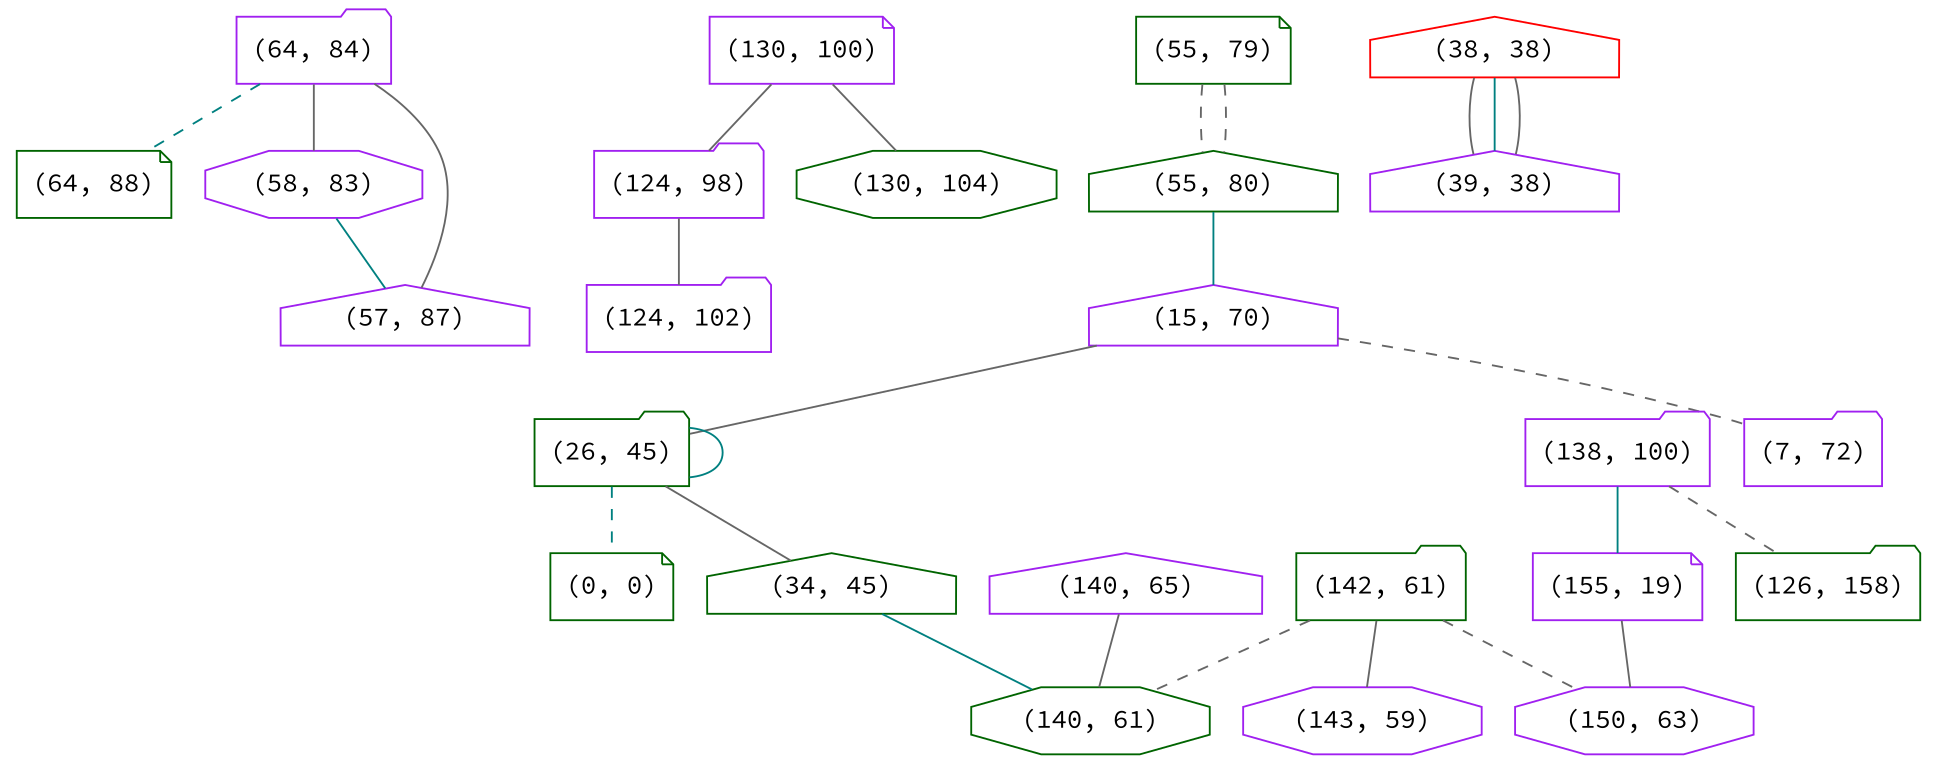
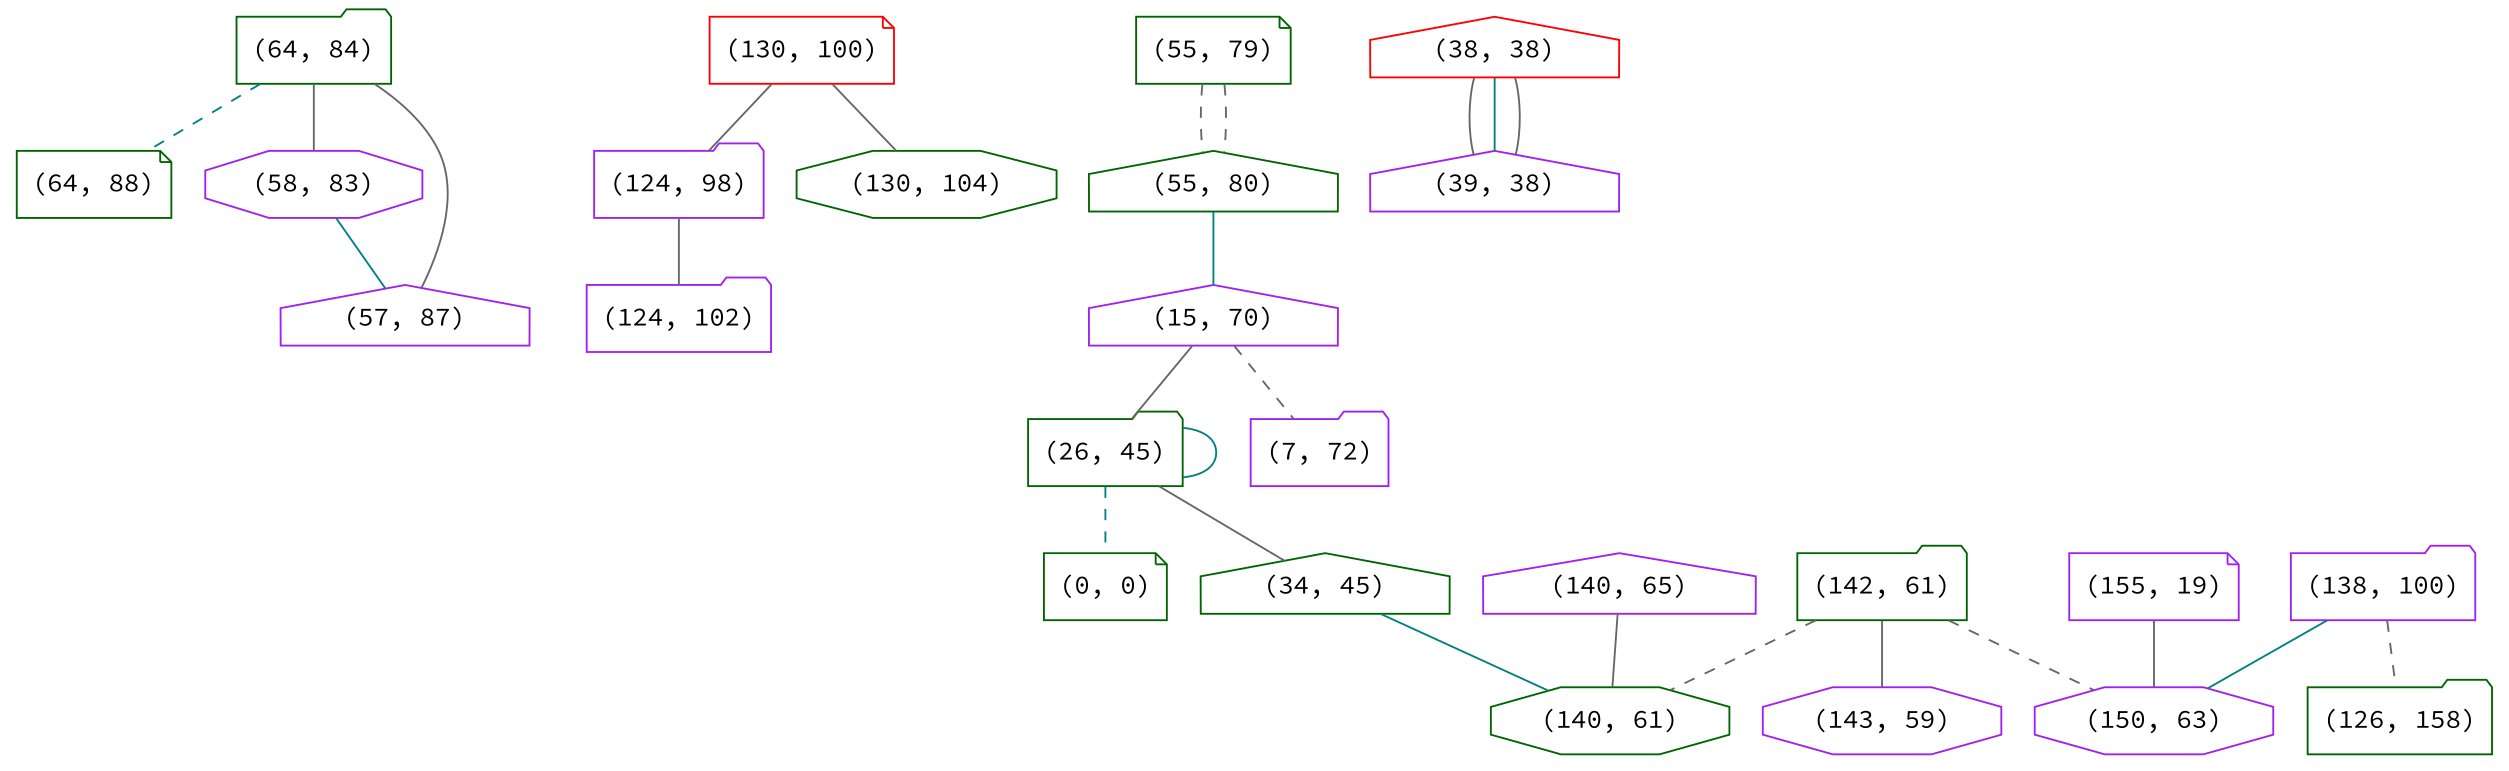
node "(64, 84)": color purple -> darkgreen
node "(130, 100)": color purple -> red
edge "(138, 100)" -- "(155, 19)": now "(138, 100)" -- "(150, 63)"
